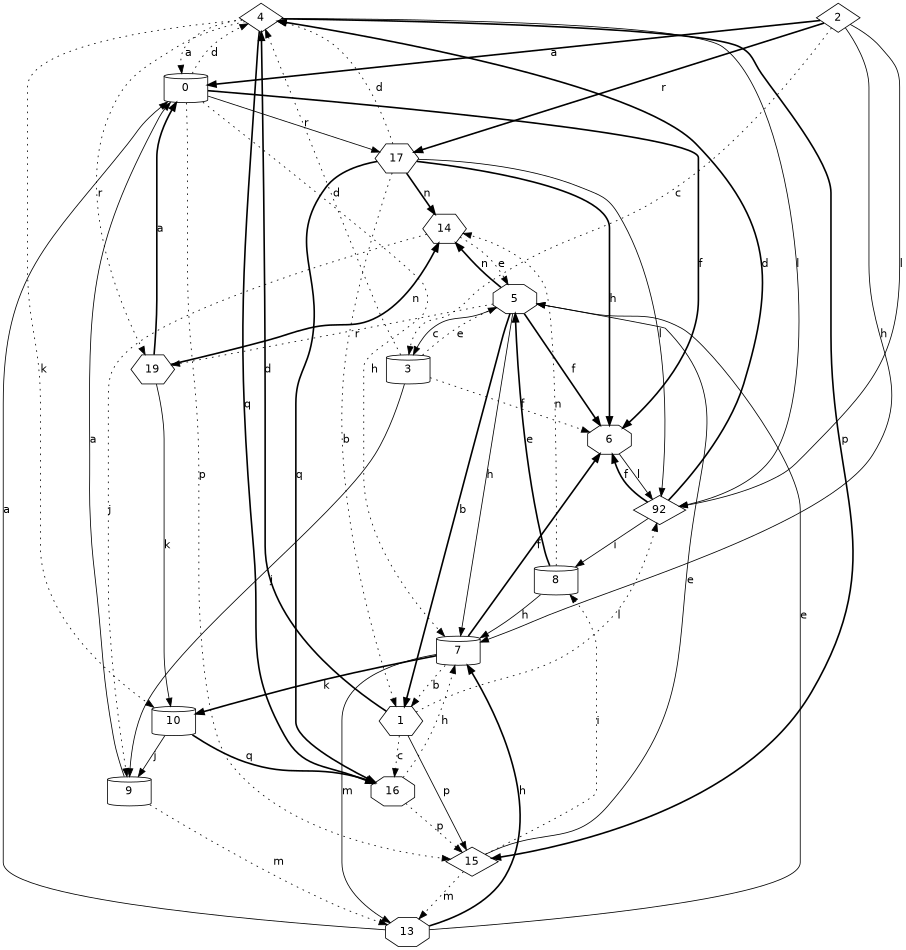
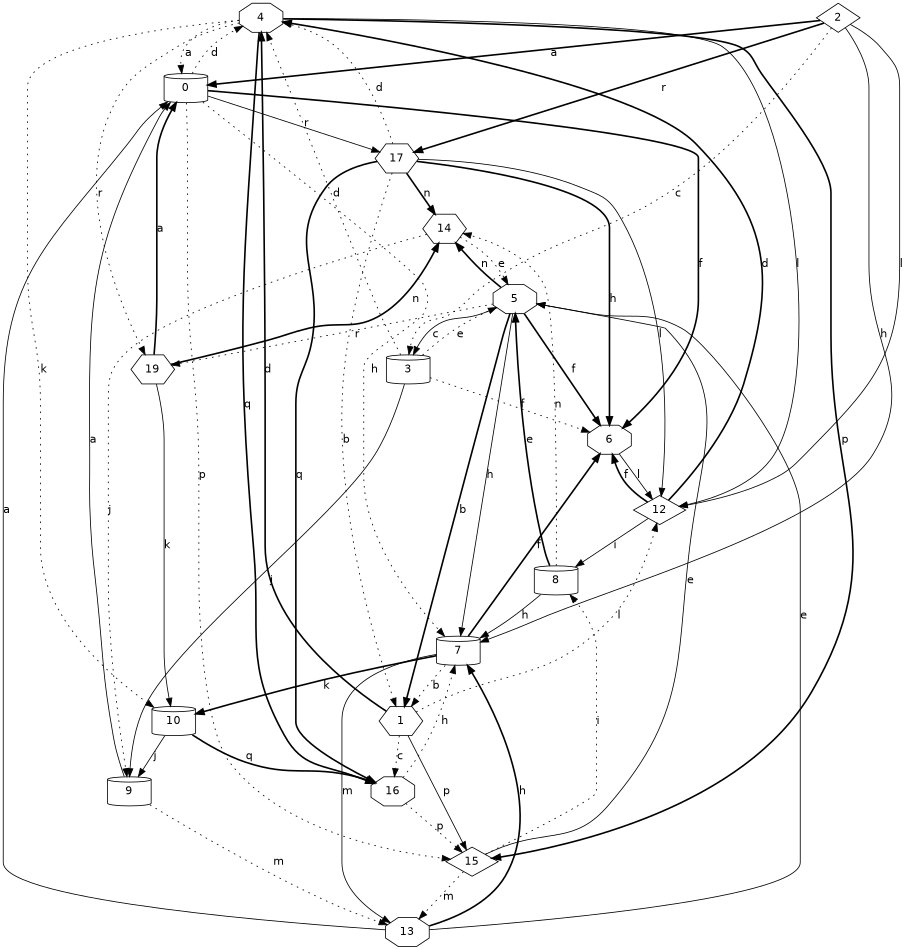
node "4": shape diamond -> octagon
node "92": label "92" -> "12"
